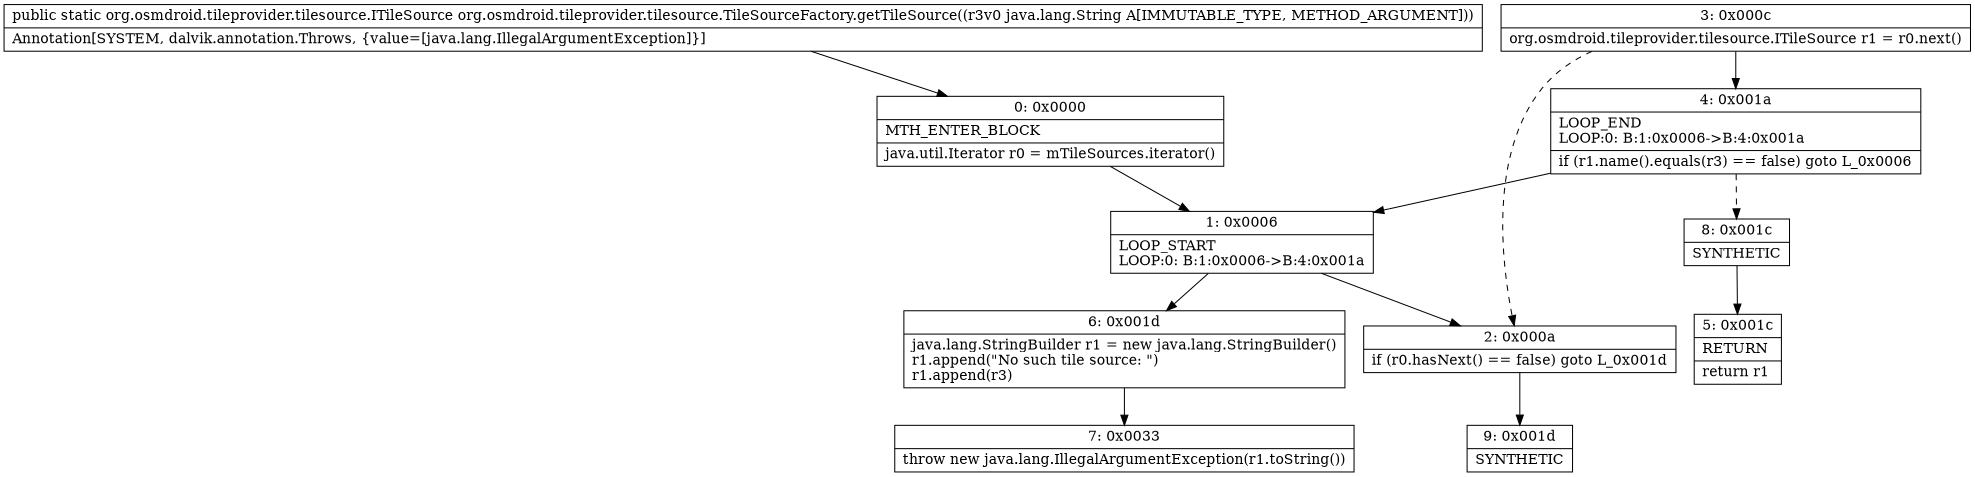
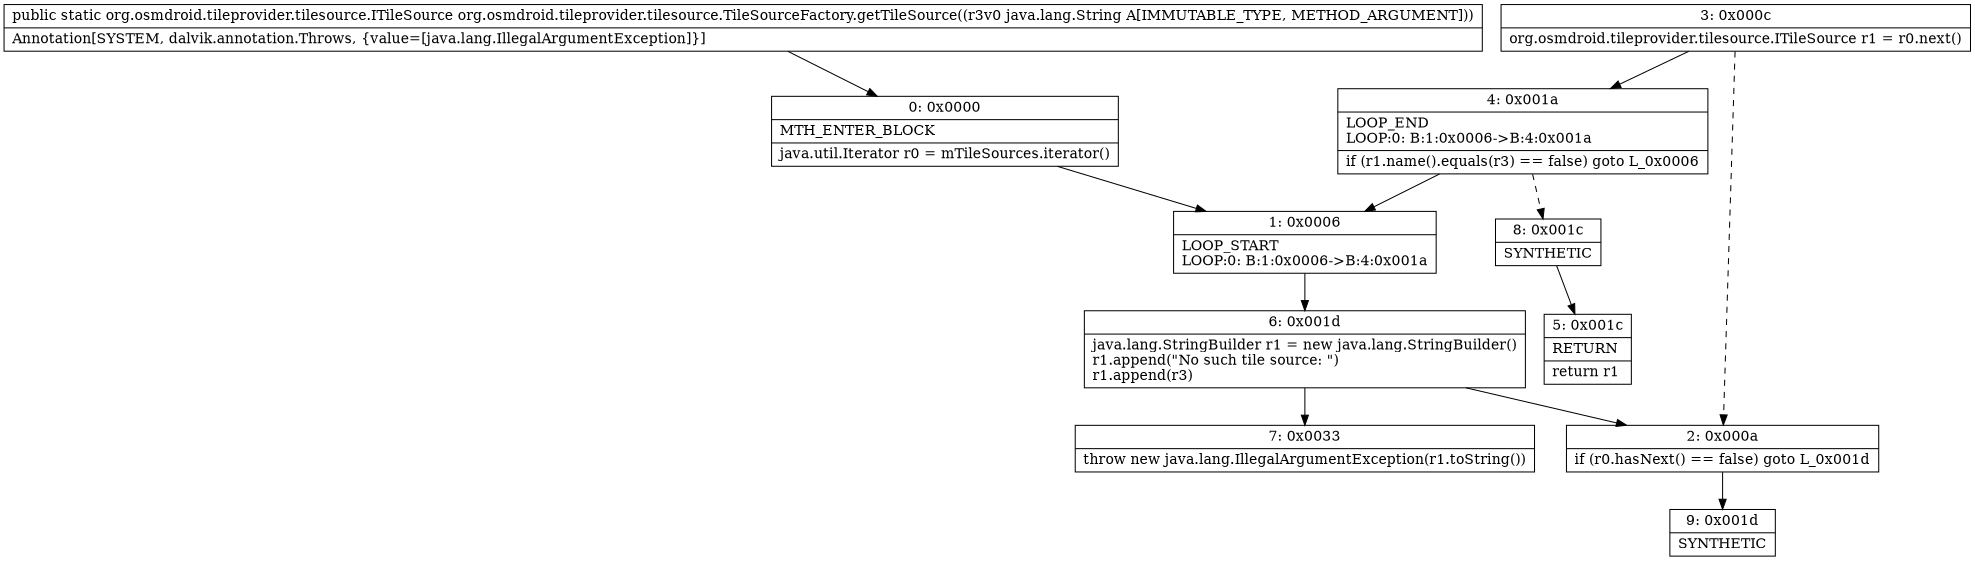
edge "1: 0x0006" -> "2: 0x000a": now "6: 0x001d" -> "2: 0x000a"
